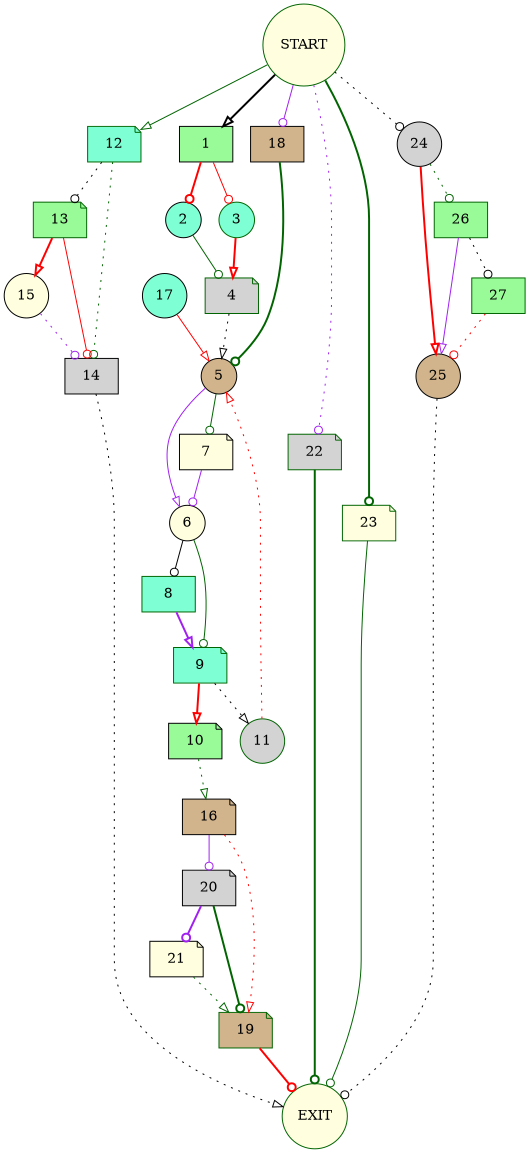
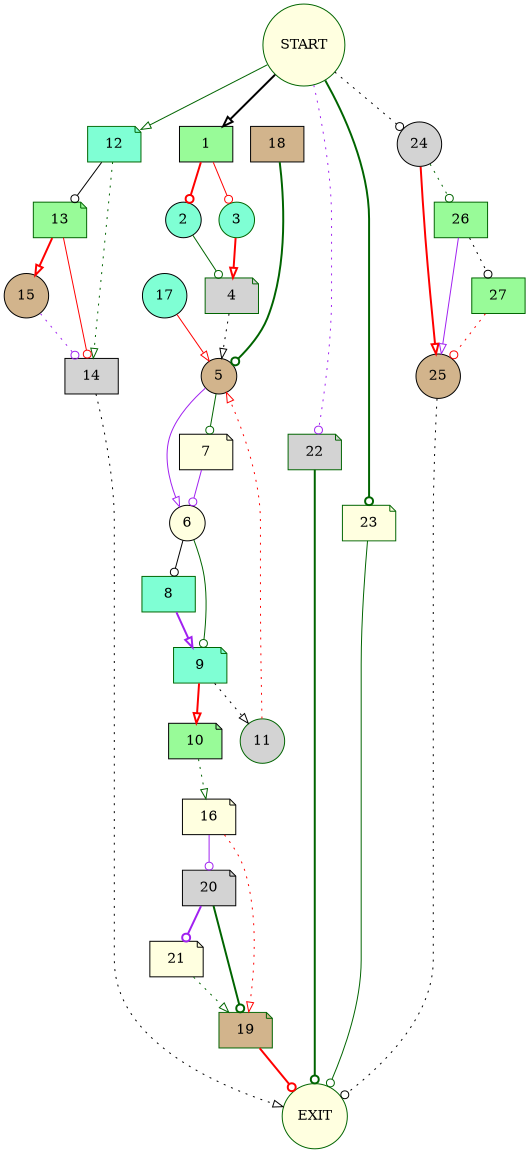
edge "START" -> "18": removed
edge "12" -> "13": style dotted -> solid
edge "12" -> "14": arrowhead odot -> onormal
node "15": fillcolor lightyellow -> tan
node "16": fillcolor tan -> lightyellow
